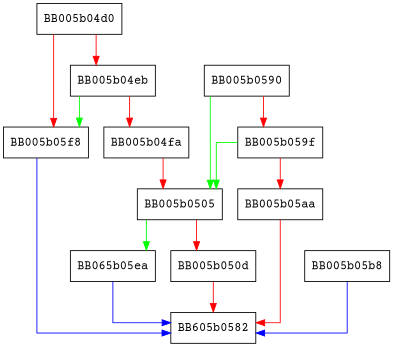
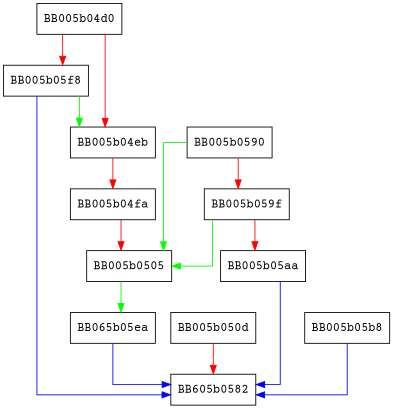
edge "BB005b04eb" -> "BB005b05f8": reversed
edge "BB005b0505" -> "BB005b050d": removed
edge "BB005b05aa" -> "BB605b0582": color red -> blue
